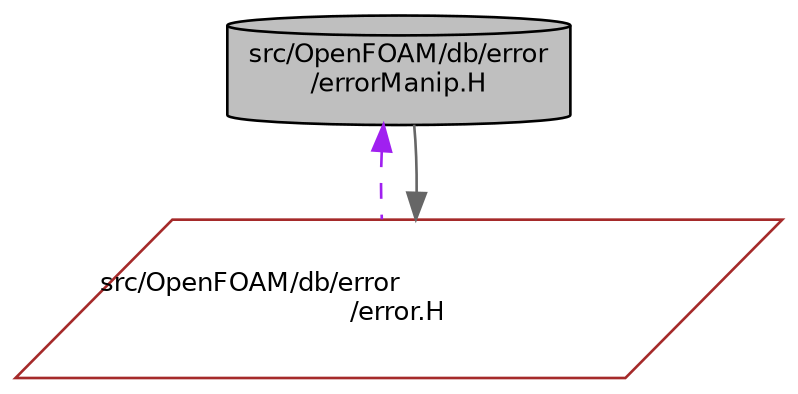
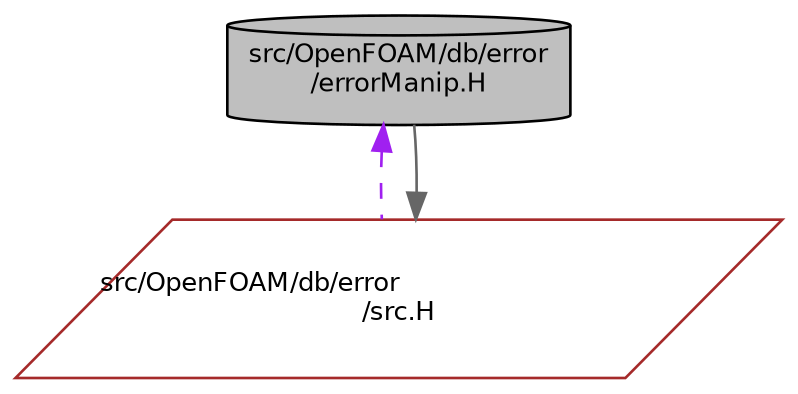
node "src/OpenFOAM/db/error /error.H": label "src/OpenFOAM/db/error /error.H" -> "src/OpenFOAM/db/error /src.H"
